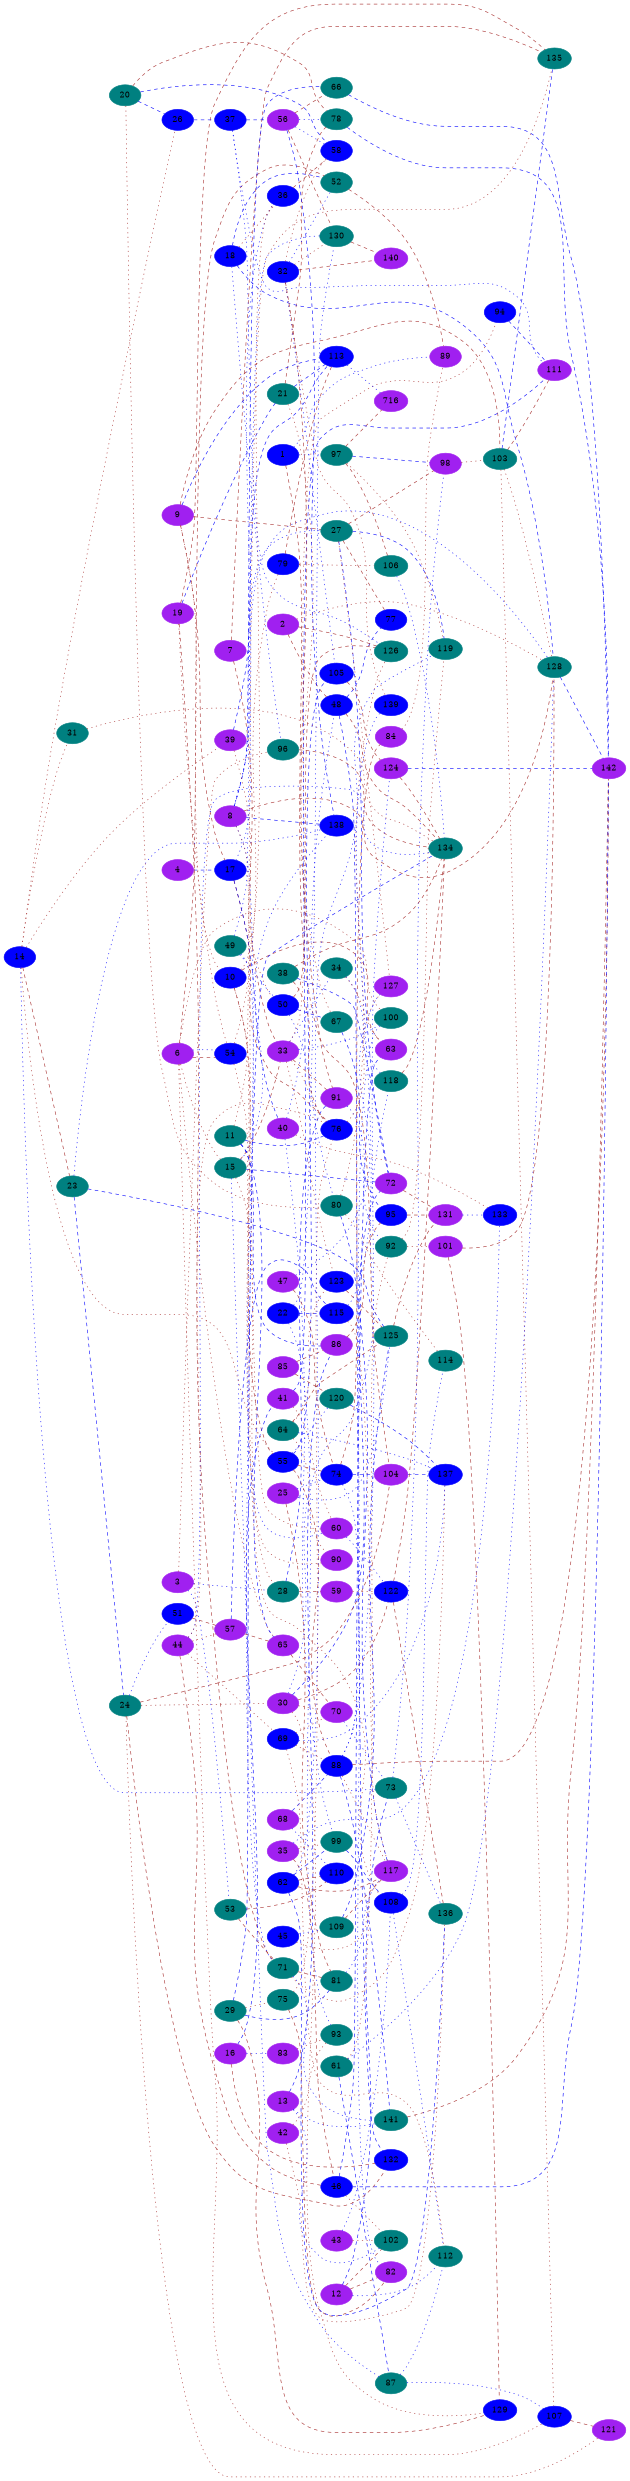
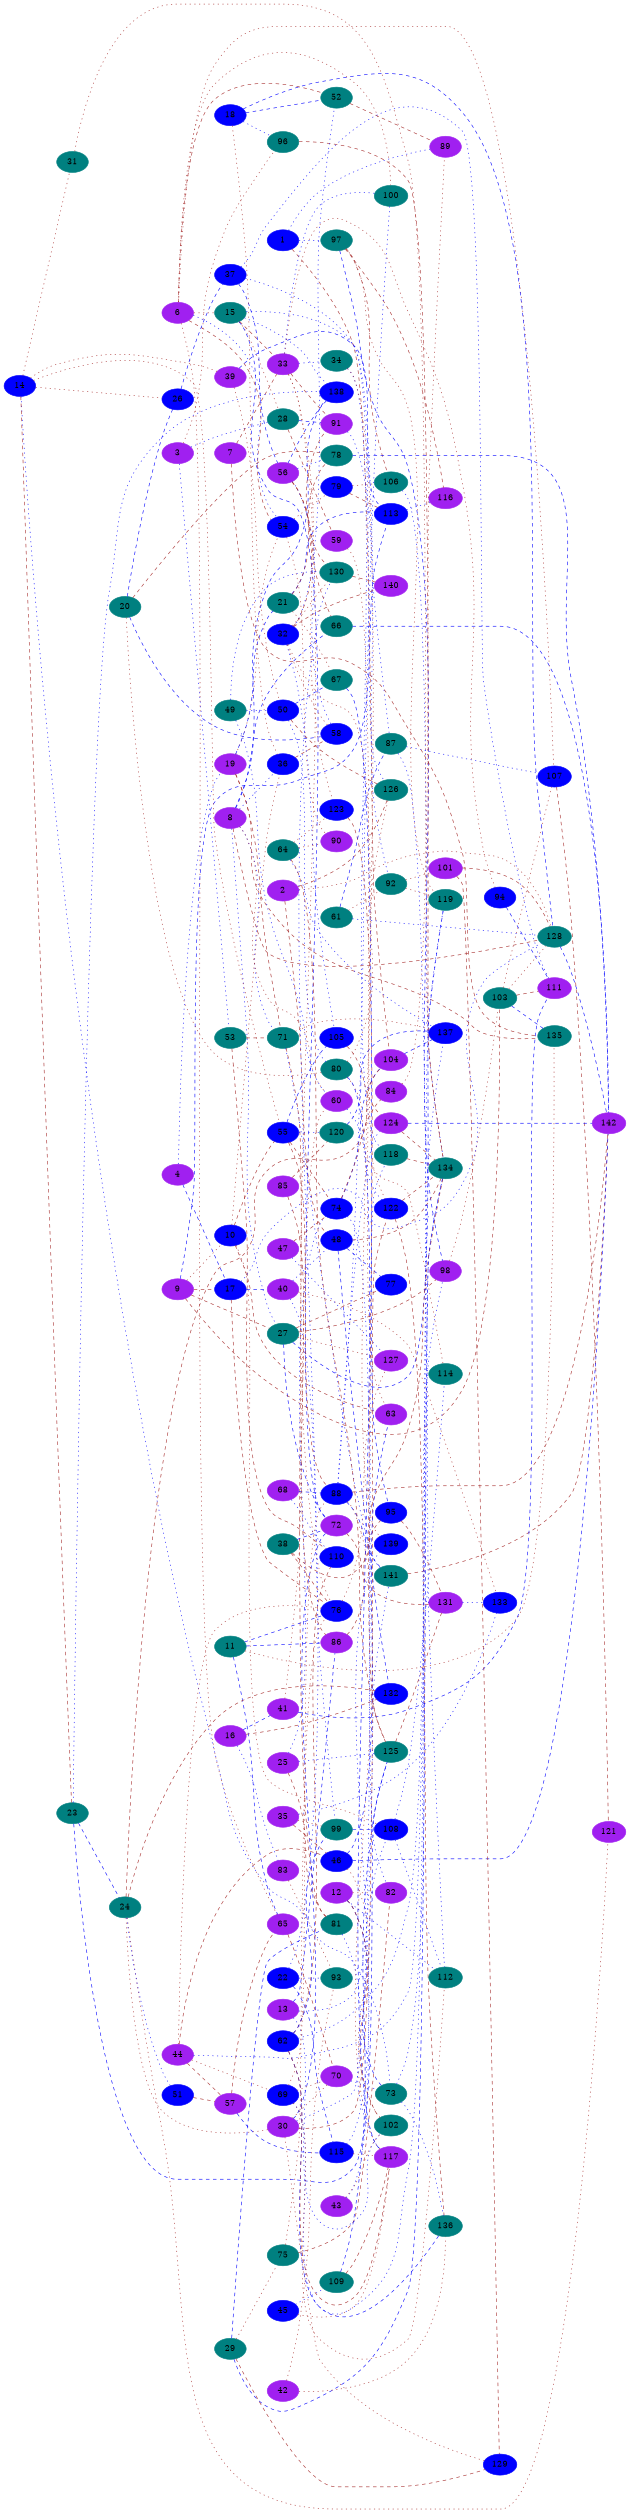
node "716": label "716" -> "116"
edge "19" -- "4": added
edge "57" -- "44": style dotted -> dashed
edge "82" -- "12": style dashed -> dotted
